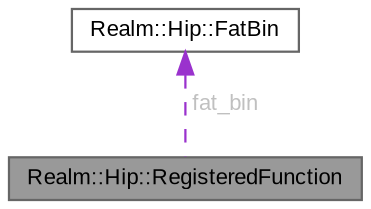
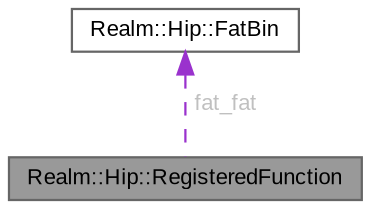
edge "Realm::Hip::RegisteredFunction" -> "Realm::Hip::FatBin": label " fat_bin" -> " fat_fat"
